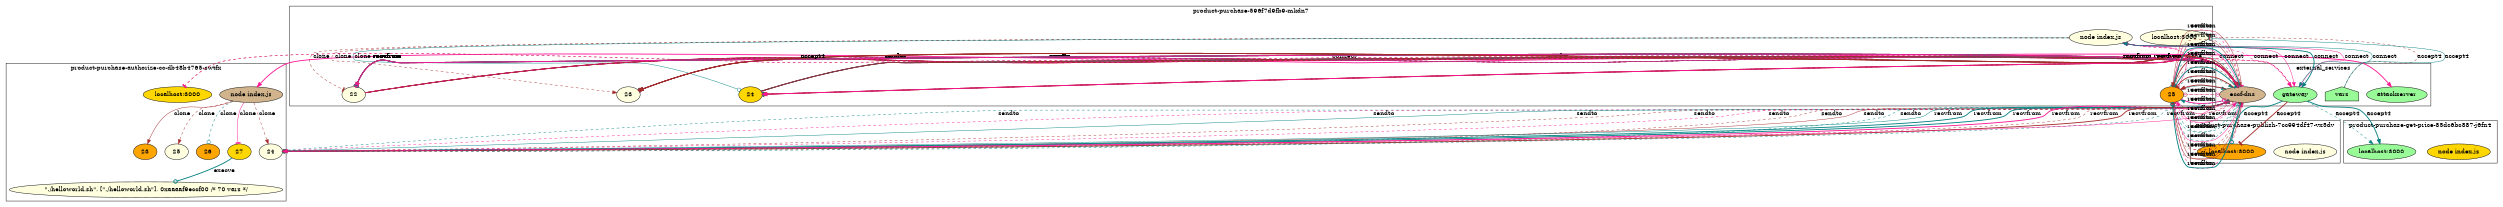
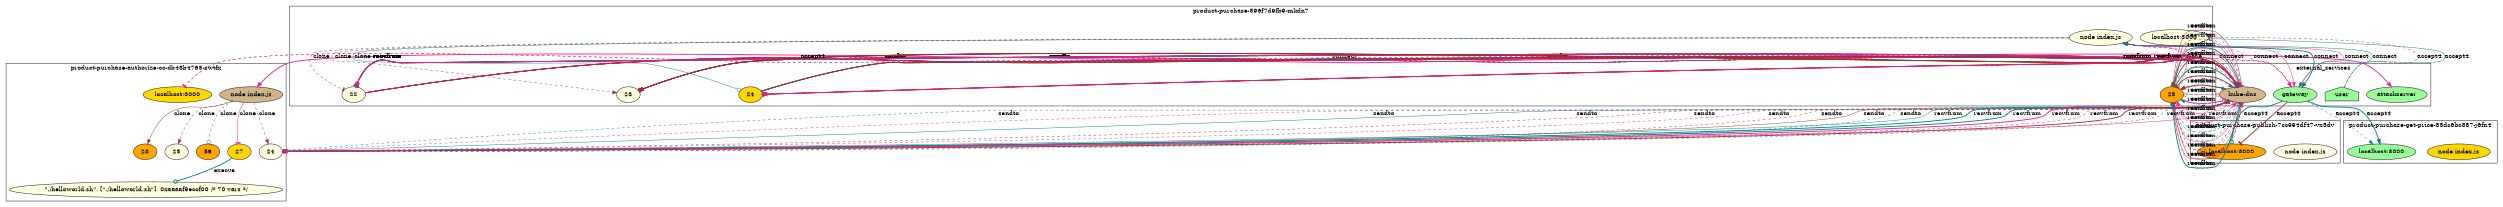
node "eccf-dns": label "eccf-dns" -> "kube-dns"
node "vars": label "vars" -> "user"
node "26": label "26" -> "56"
